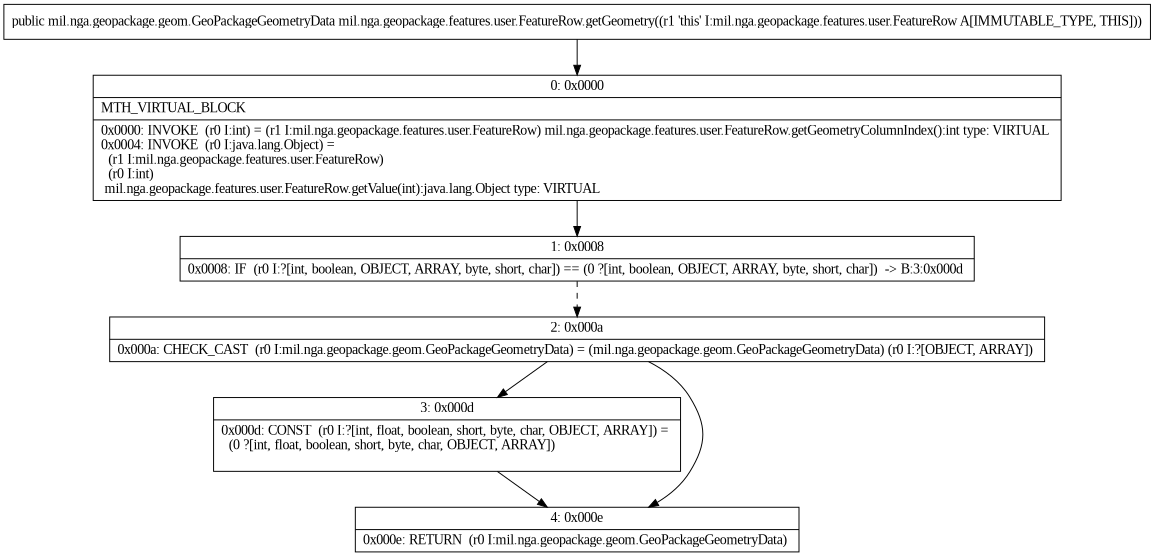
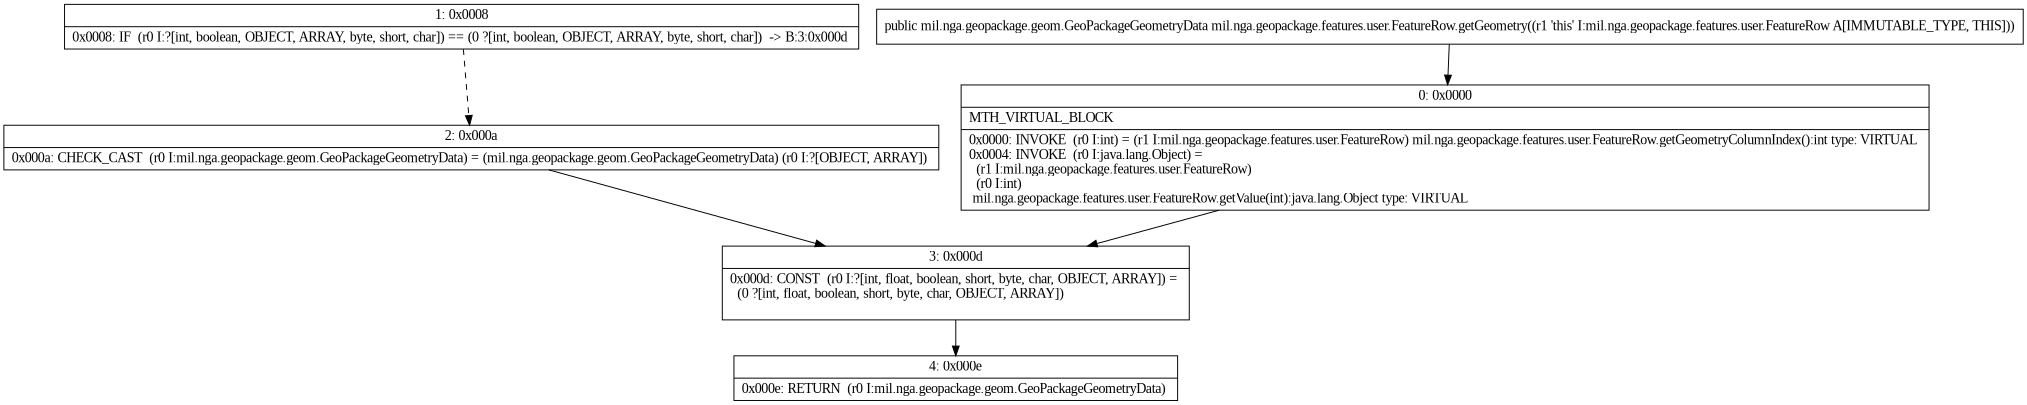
edge "0: 0x0000" -> "1: 0x0008": now "0: 0x0000" -> "3: 0x000d"
edge "2: 0x000a" -> "4: 0x000e": removed
